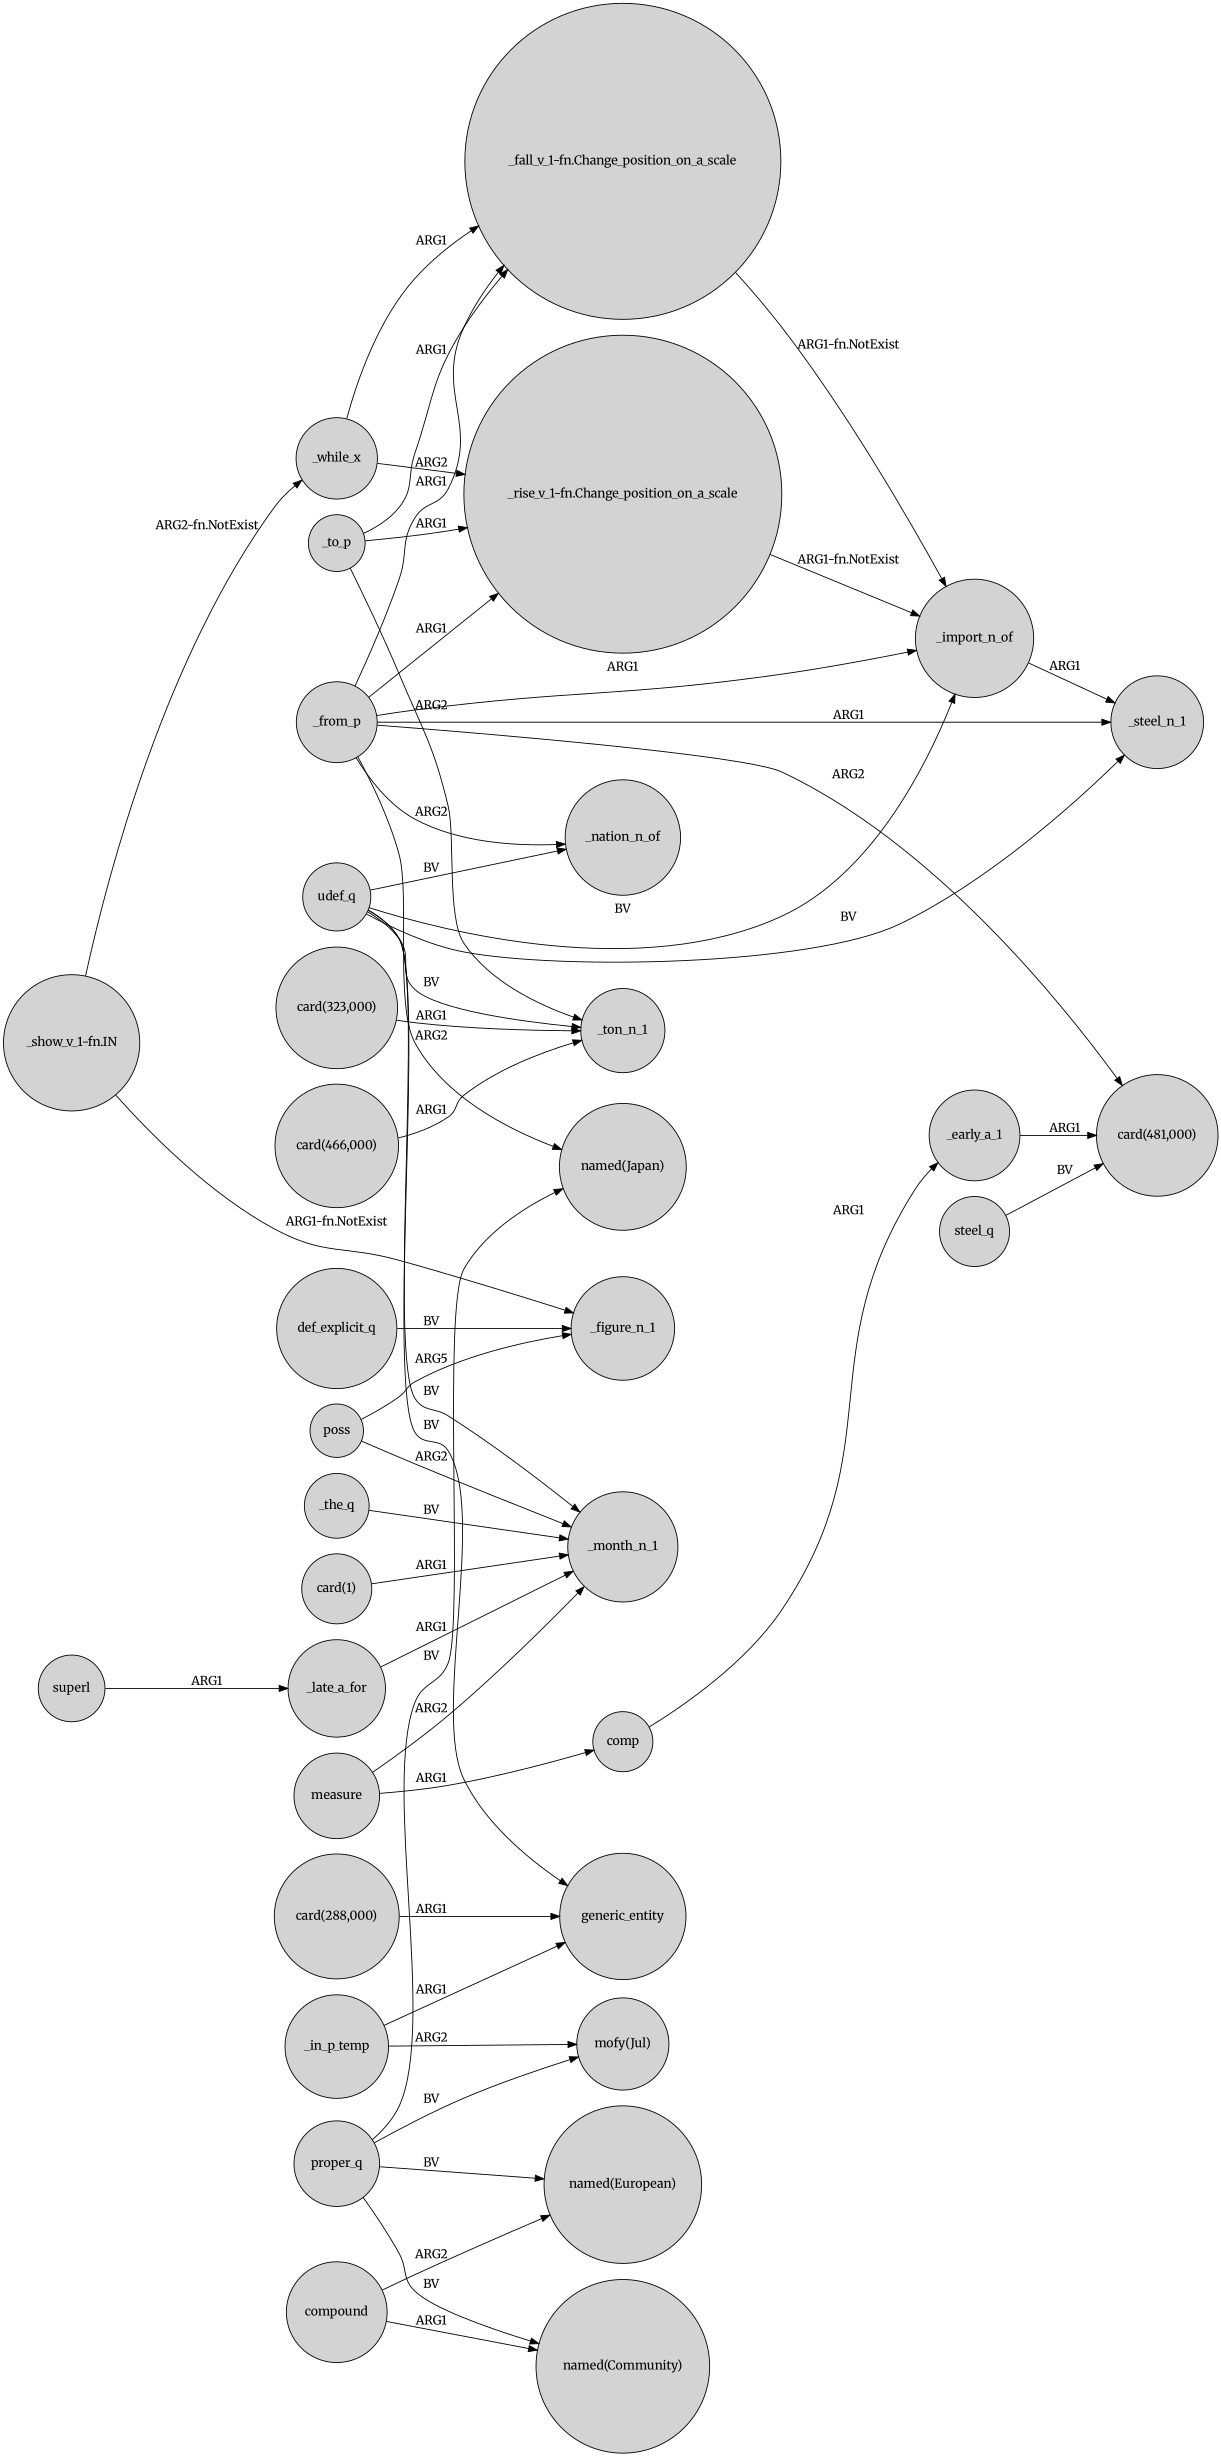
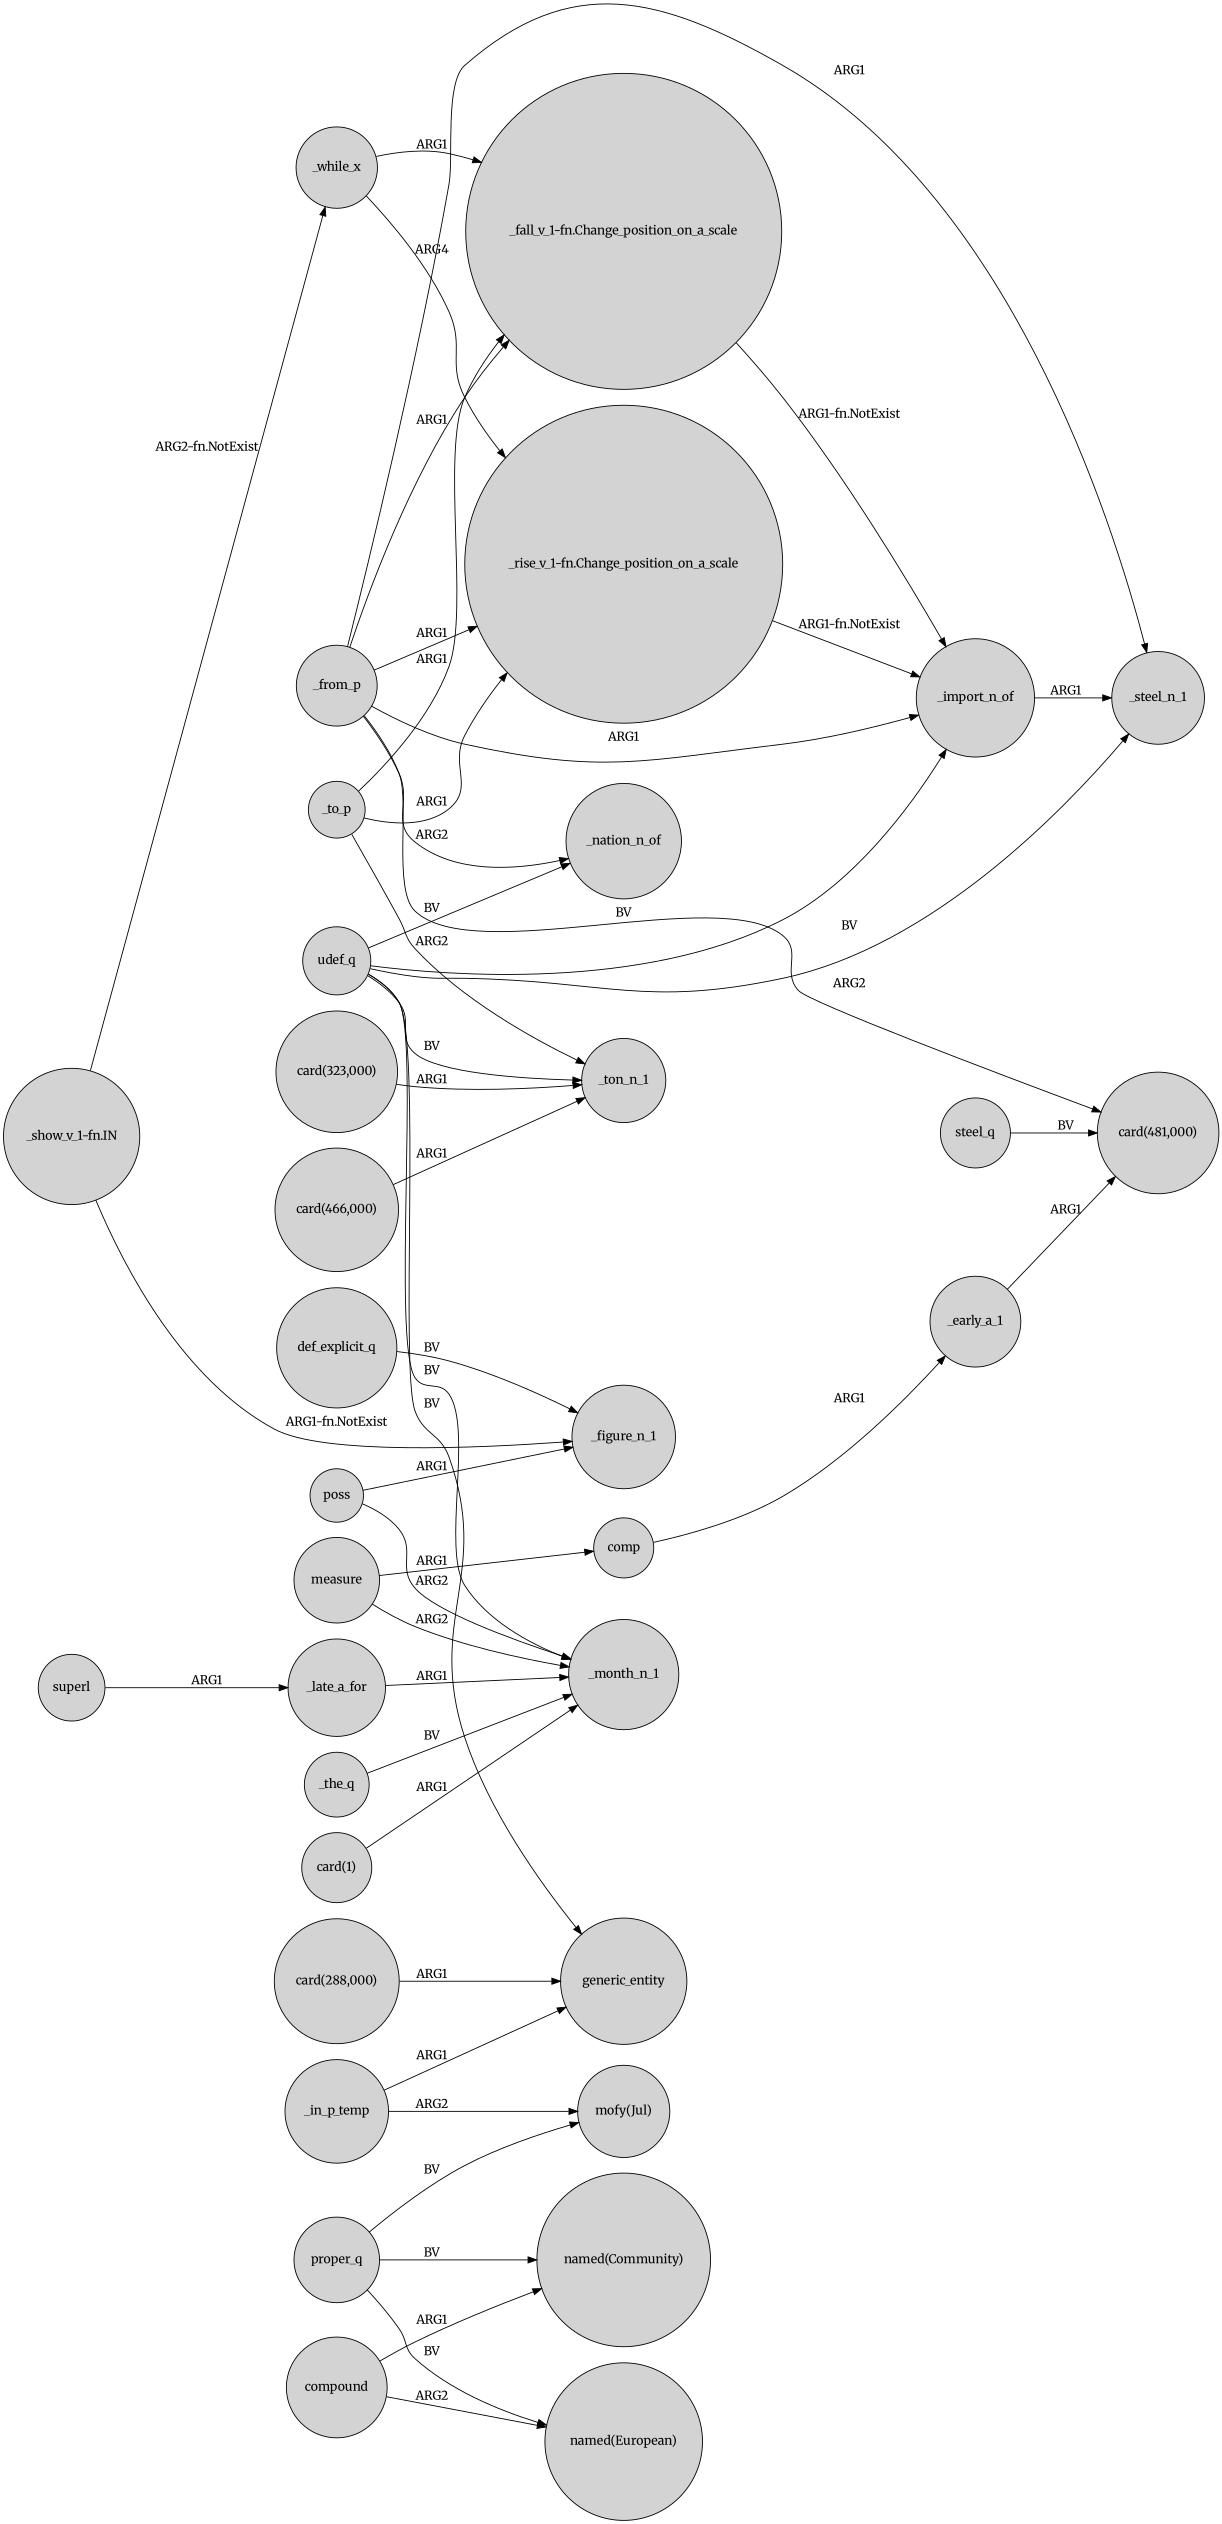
edge "_while_x" -> "_rise_v_1-fn.Change_position_on_a_scale": label "ARG2" -> "ARG4"
node "named(Japan)": removed
edge "poss" -> "_figure_n_1": label "ARG5" -> "ARG1"
